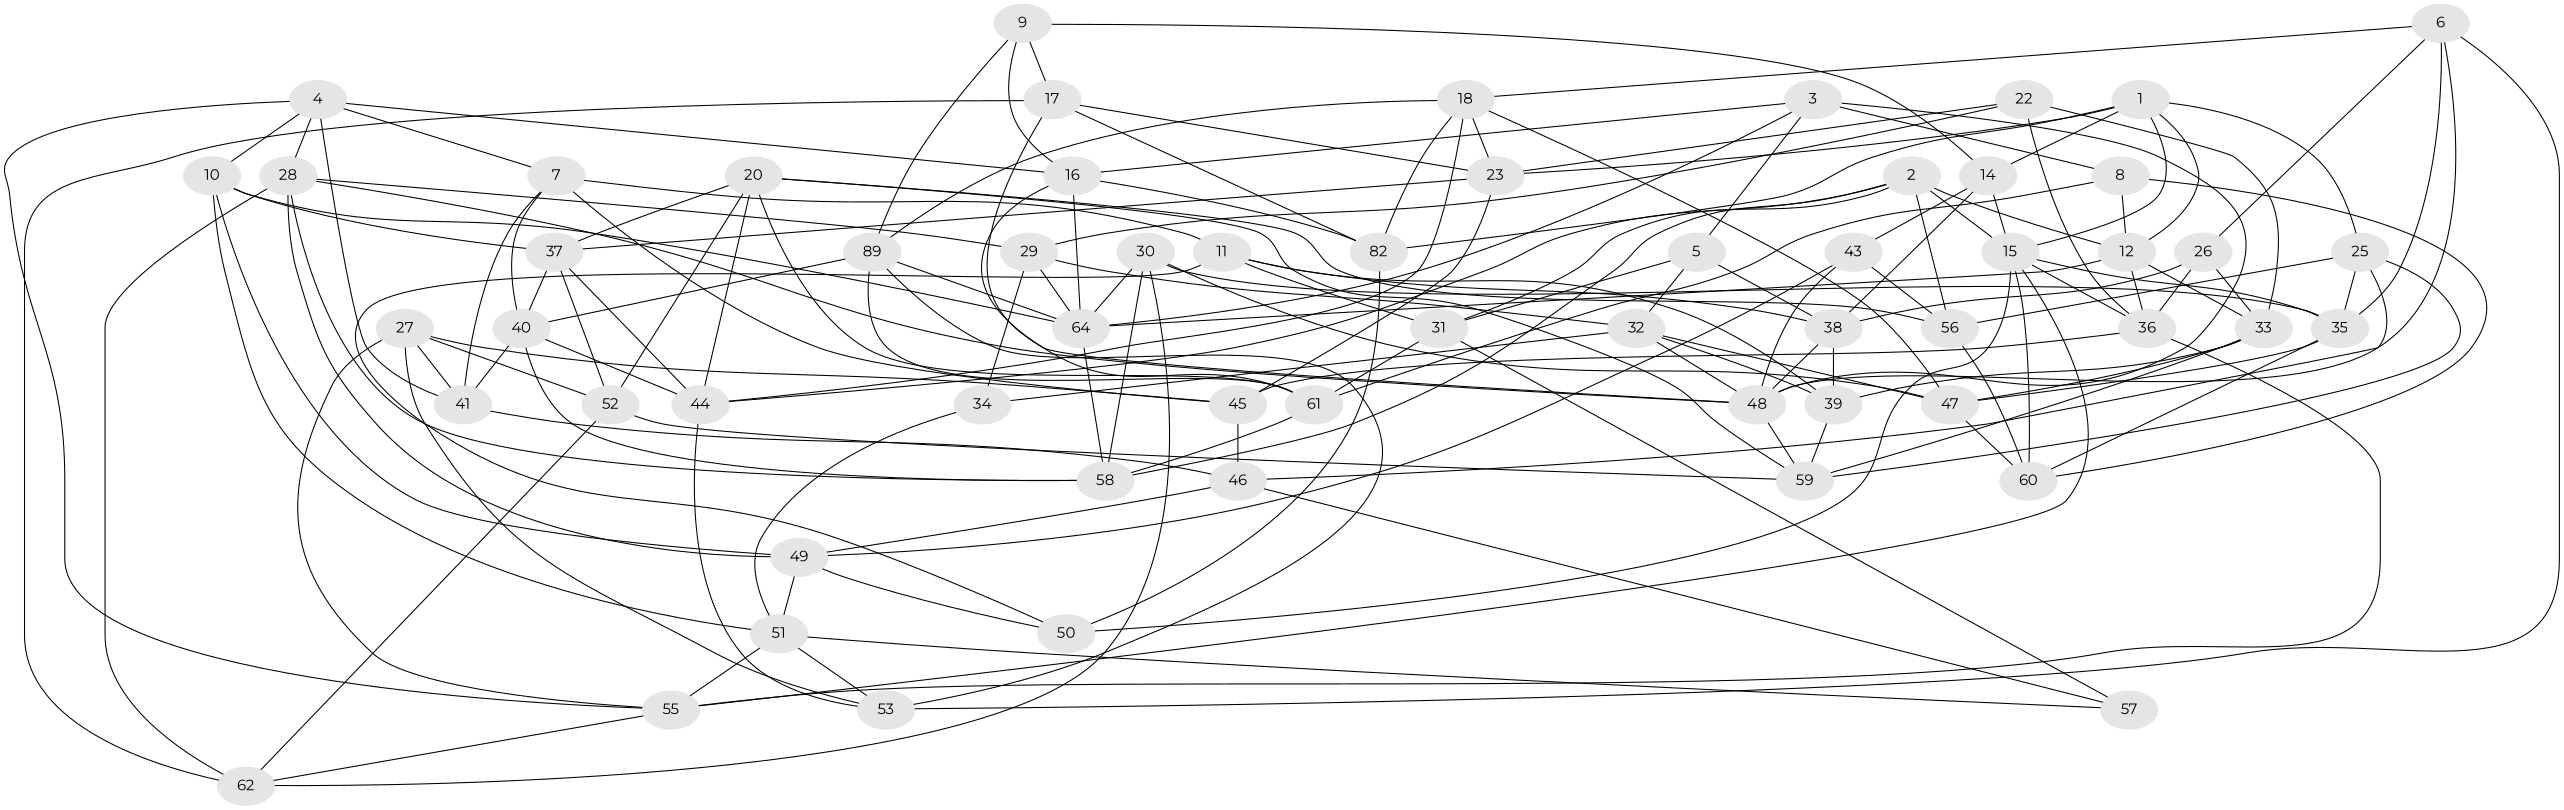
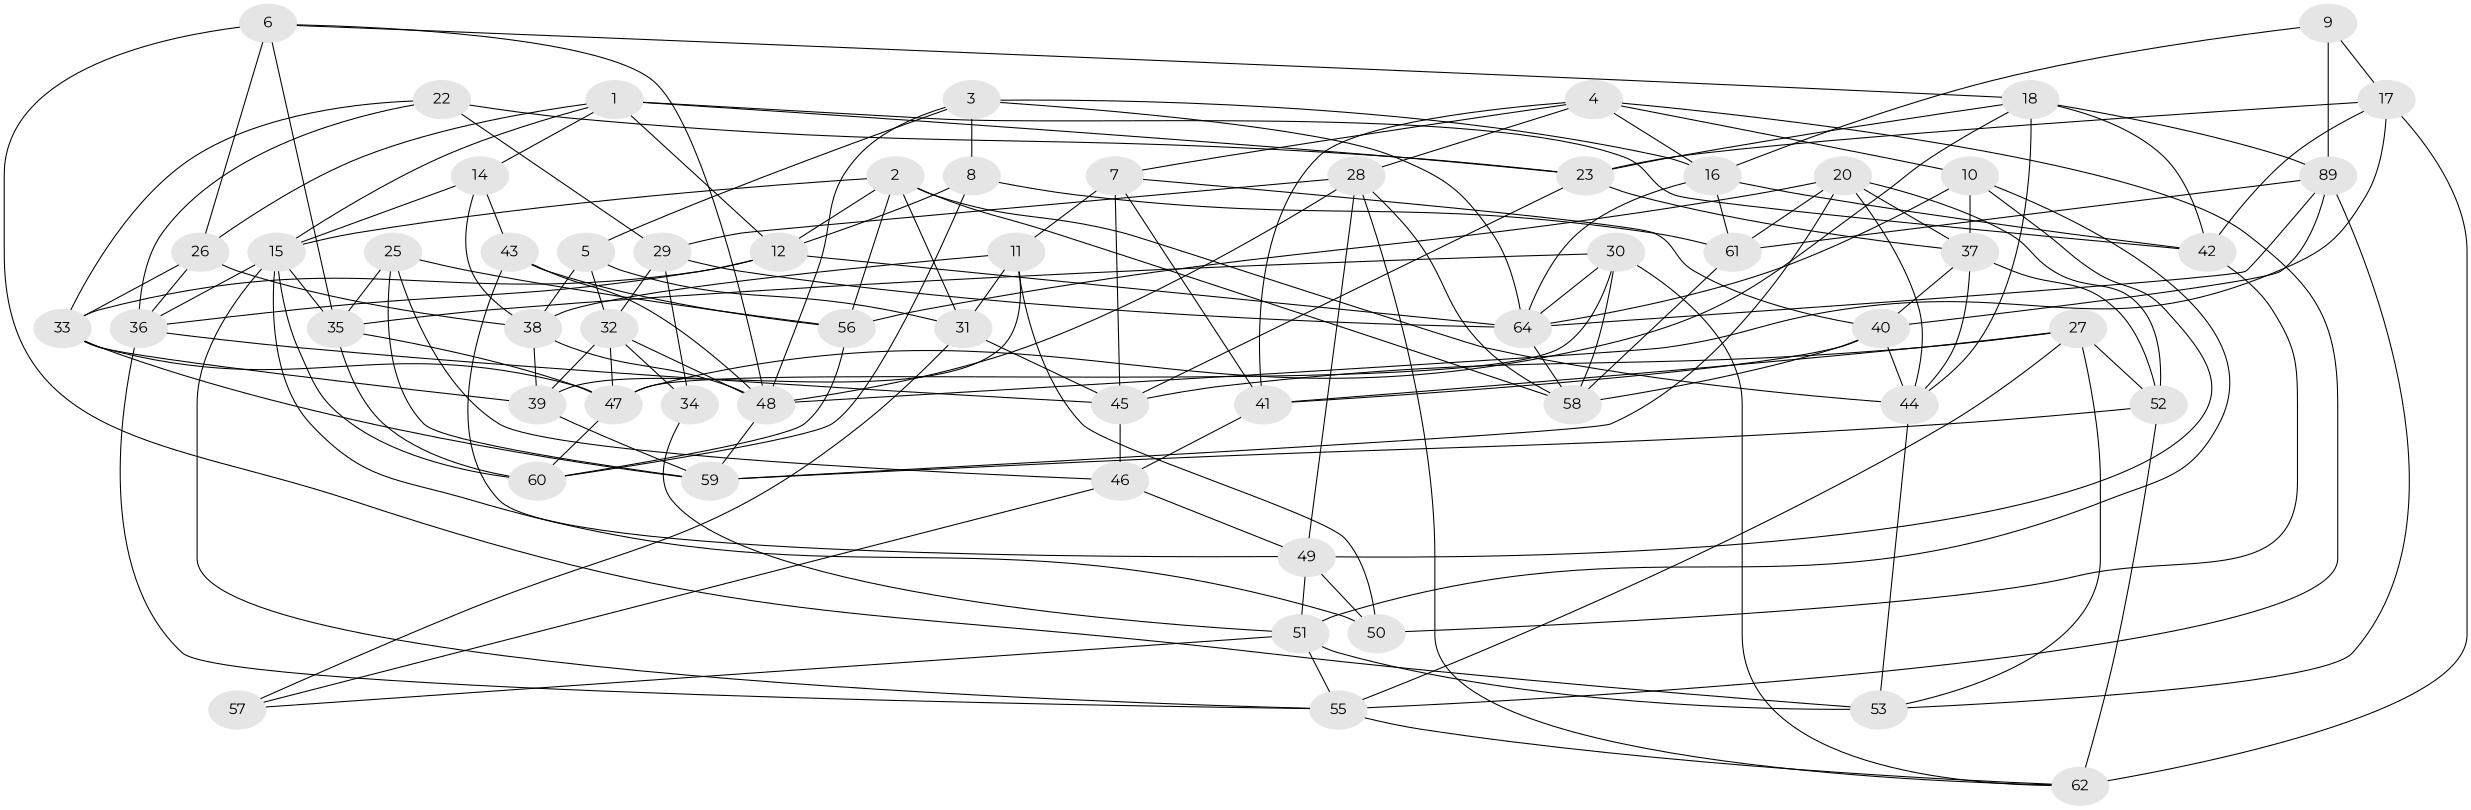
edge "9" -- "14": removed
edge "1" -- "25": now "1" -- "26"
node "82": label "82" -> "42"
edge "31" -- "61": now "31" -- "45"
